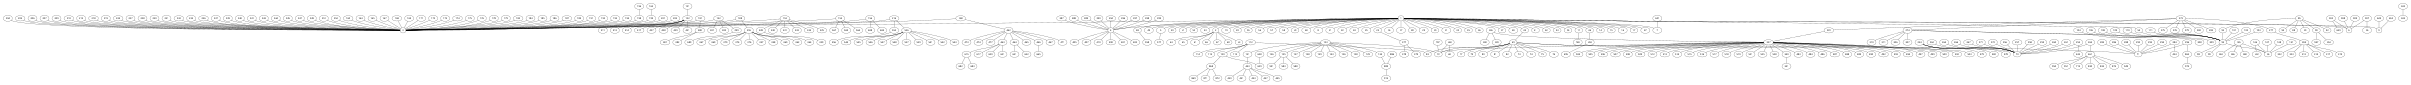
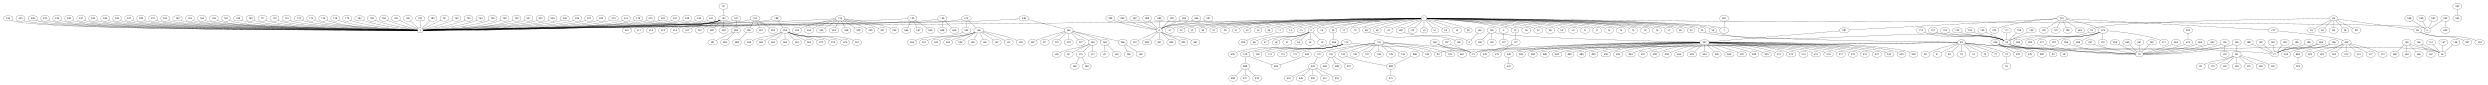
edge "196" -- "198": now "196" -- "3"
edge "163" -- "199": now "163" -- "3"
node "183": added
edge "1" -- "9": now "1" -- "649"
edge "597" -- "86": now "85" -- "86"
node "412": added
node "334": added
node "332": added
edge "328" -- "329": now "153" -- "329"
edge "462" -- "465": now "466" -- "465"
node "548": removed
edge "123" -- "126": now "112" -- "126"
edge "69" -- "76": now "79" -- "76"
edge "259" -- "70": now "259" -- "272"
node "522": added
node "320": added
